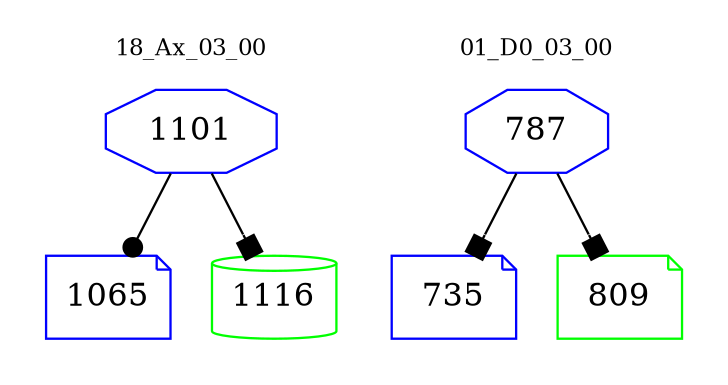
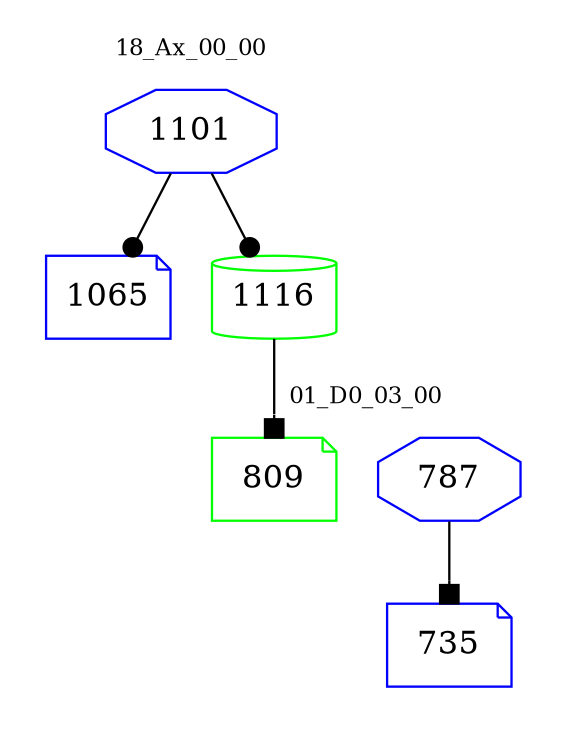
cluster "18_Ax_03_00": label "18_Ax_03_00" -> "18_Ax_00_00"
edge "1101" -> "1116": arrowhead box -> dot
edge "787" -> "809": now "1116" -> "809"
